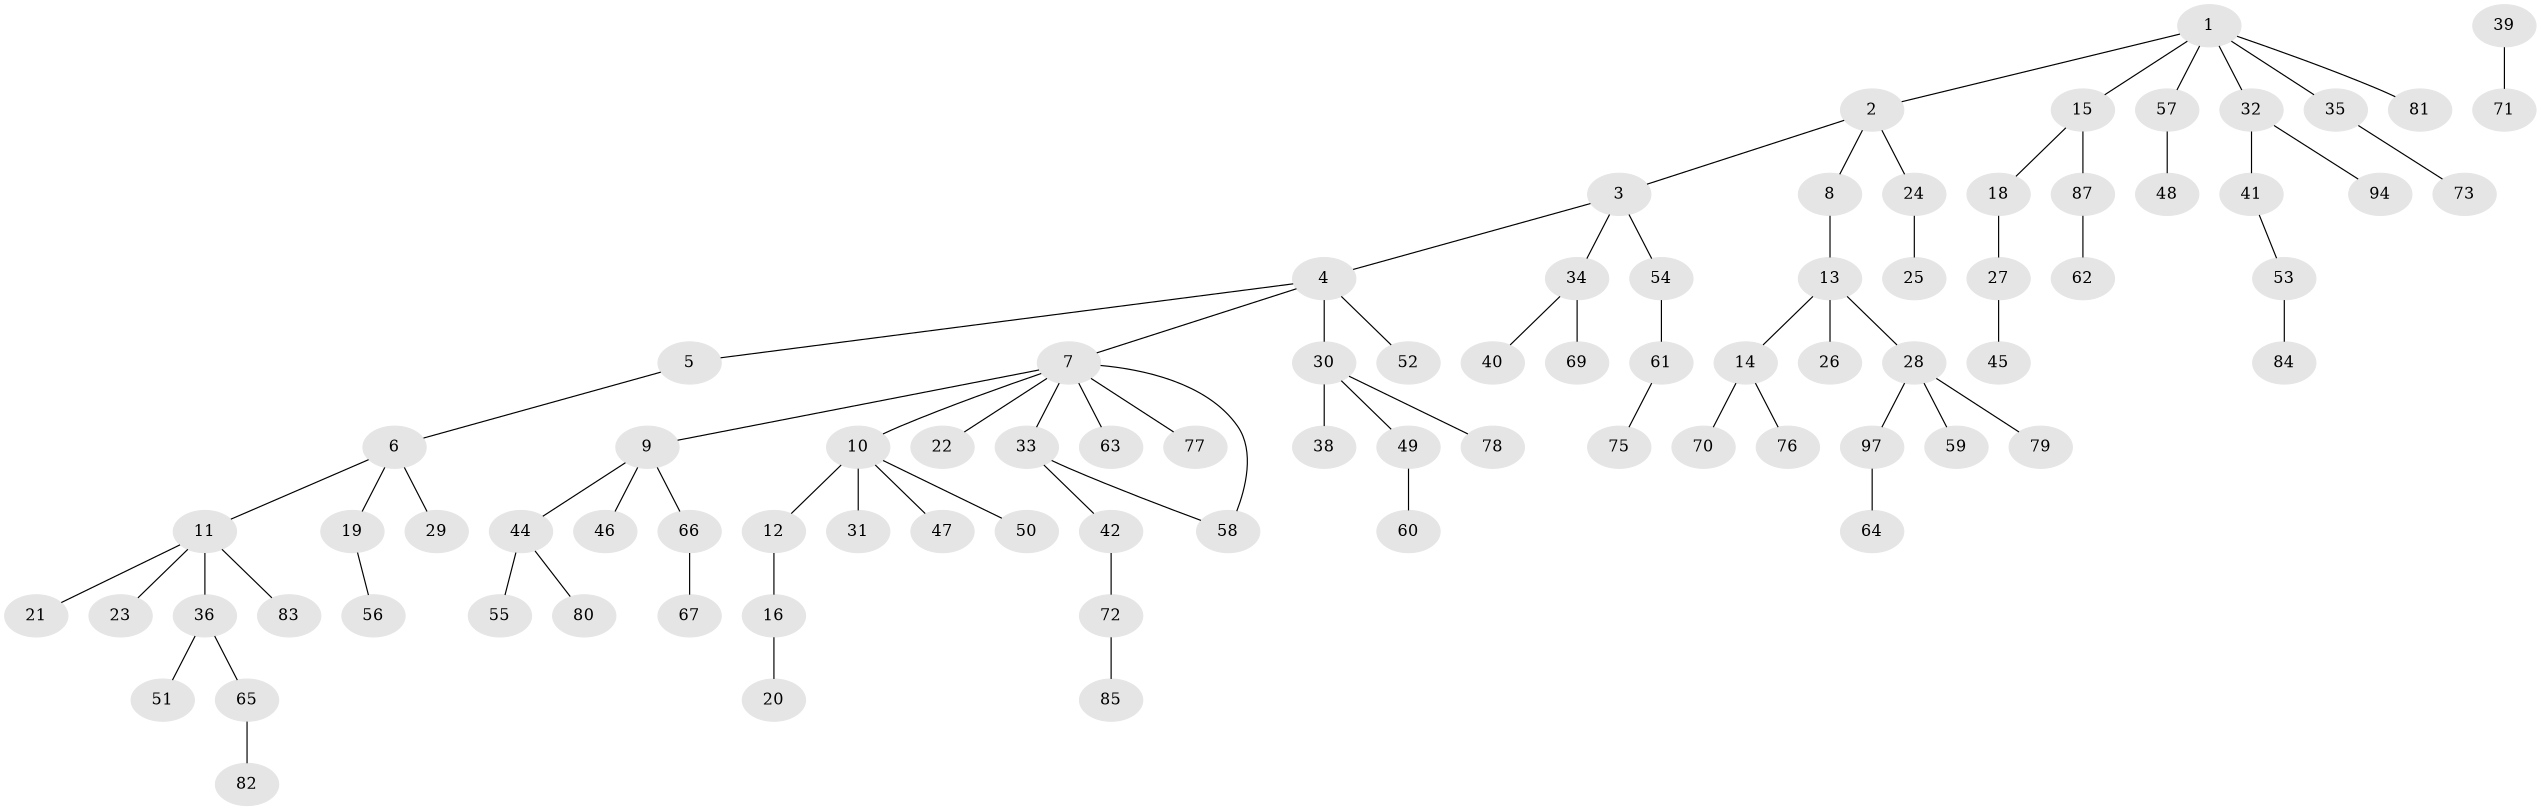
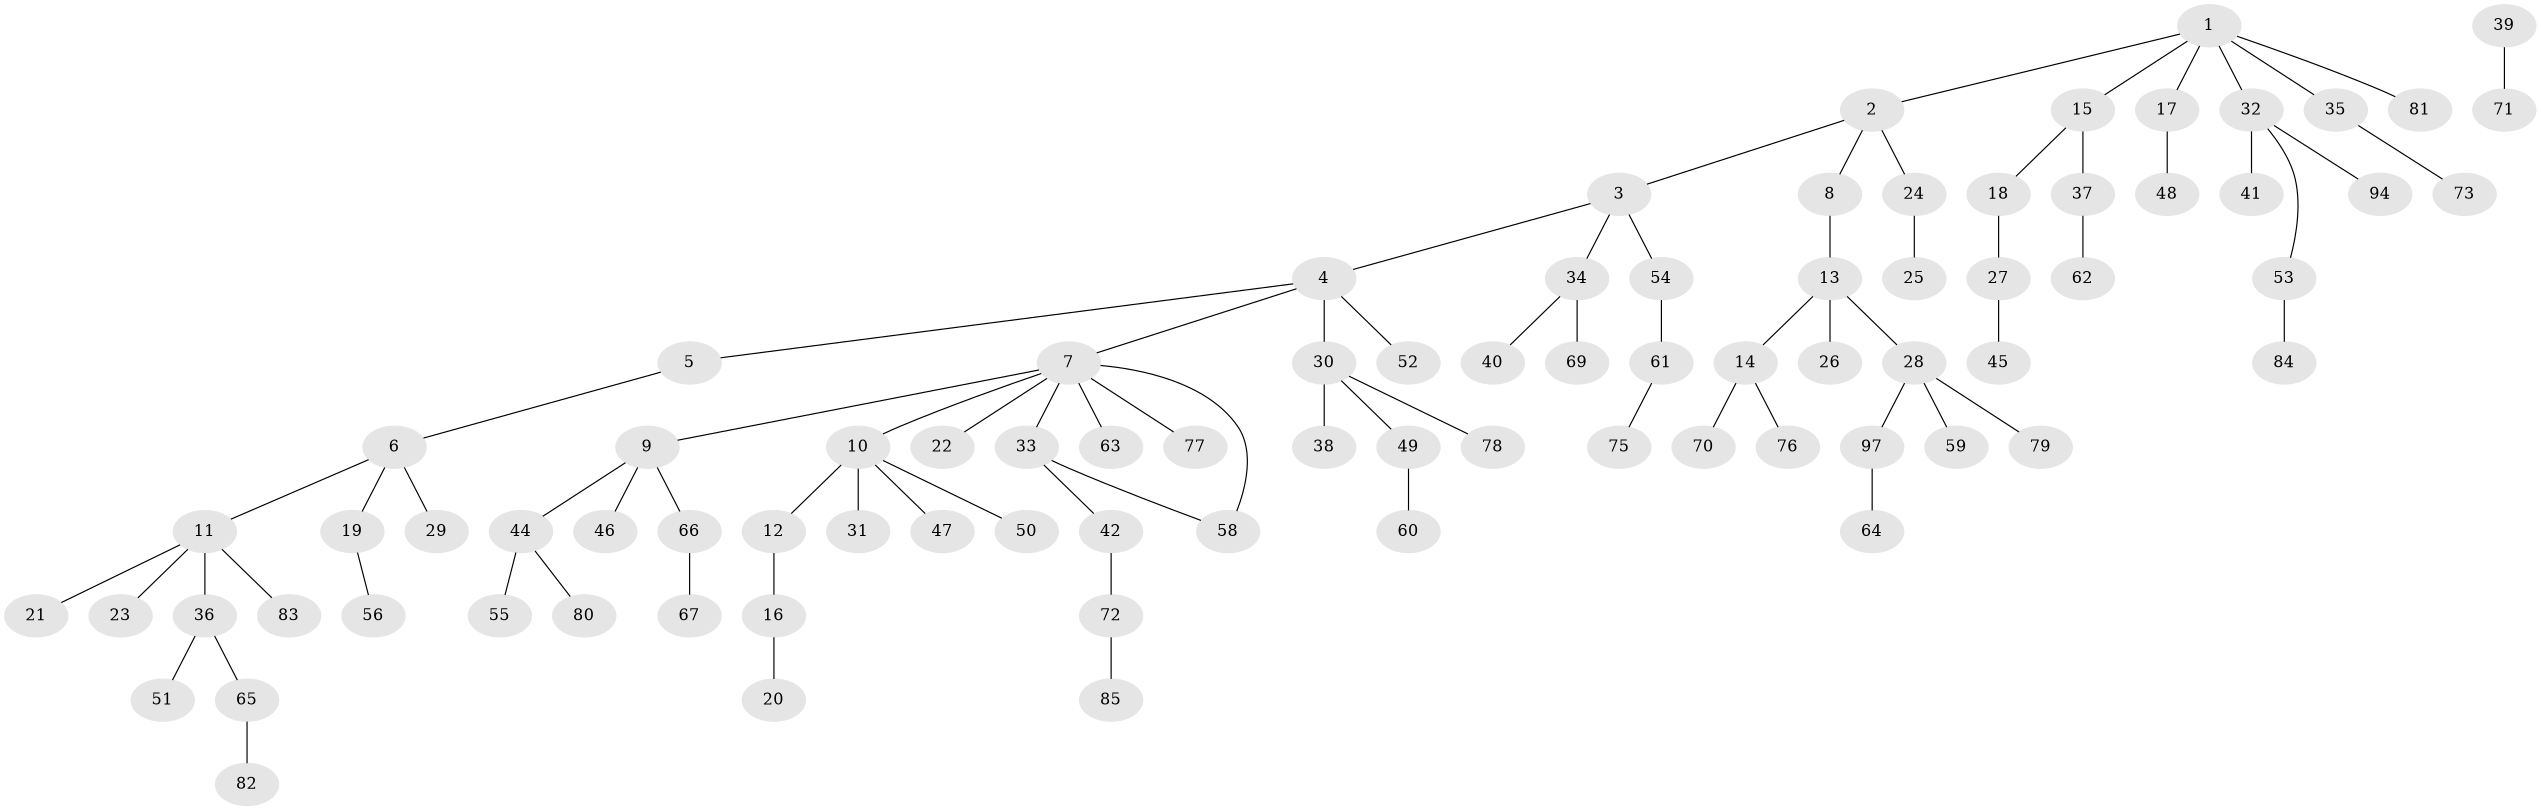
node "57": label "57" -> "17"
node "87": label "87" -> "37"
edge "41" -- "53": now "32" -- "53"
